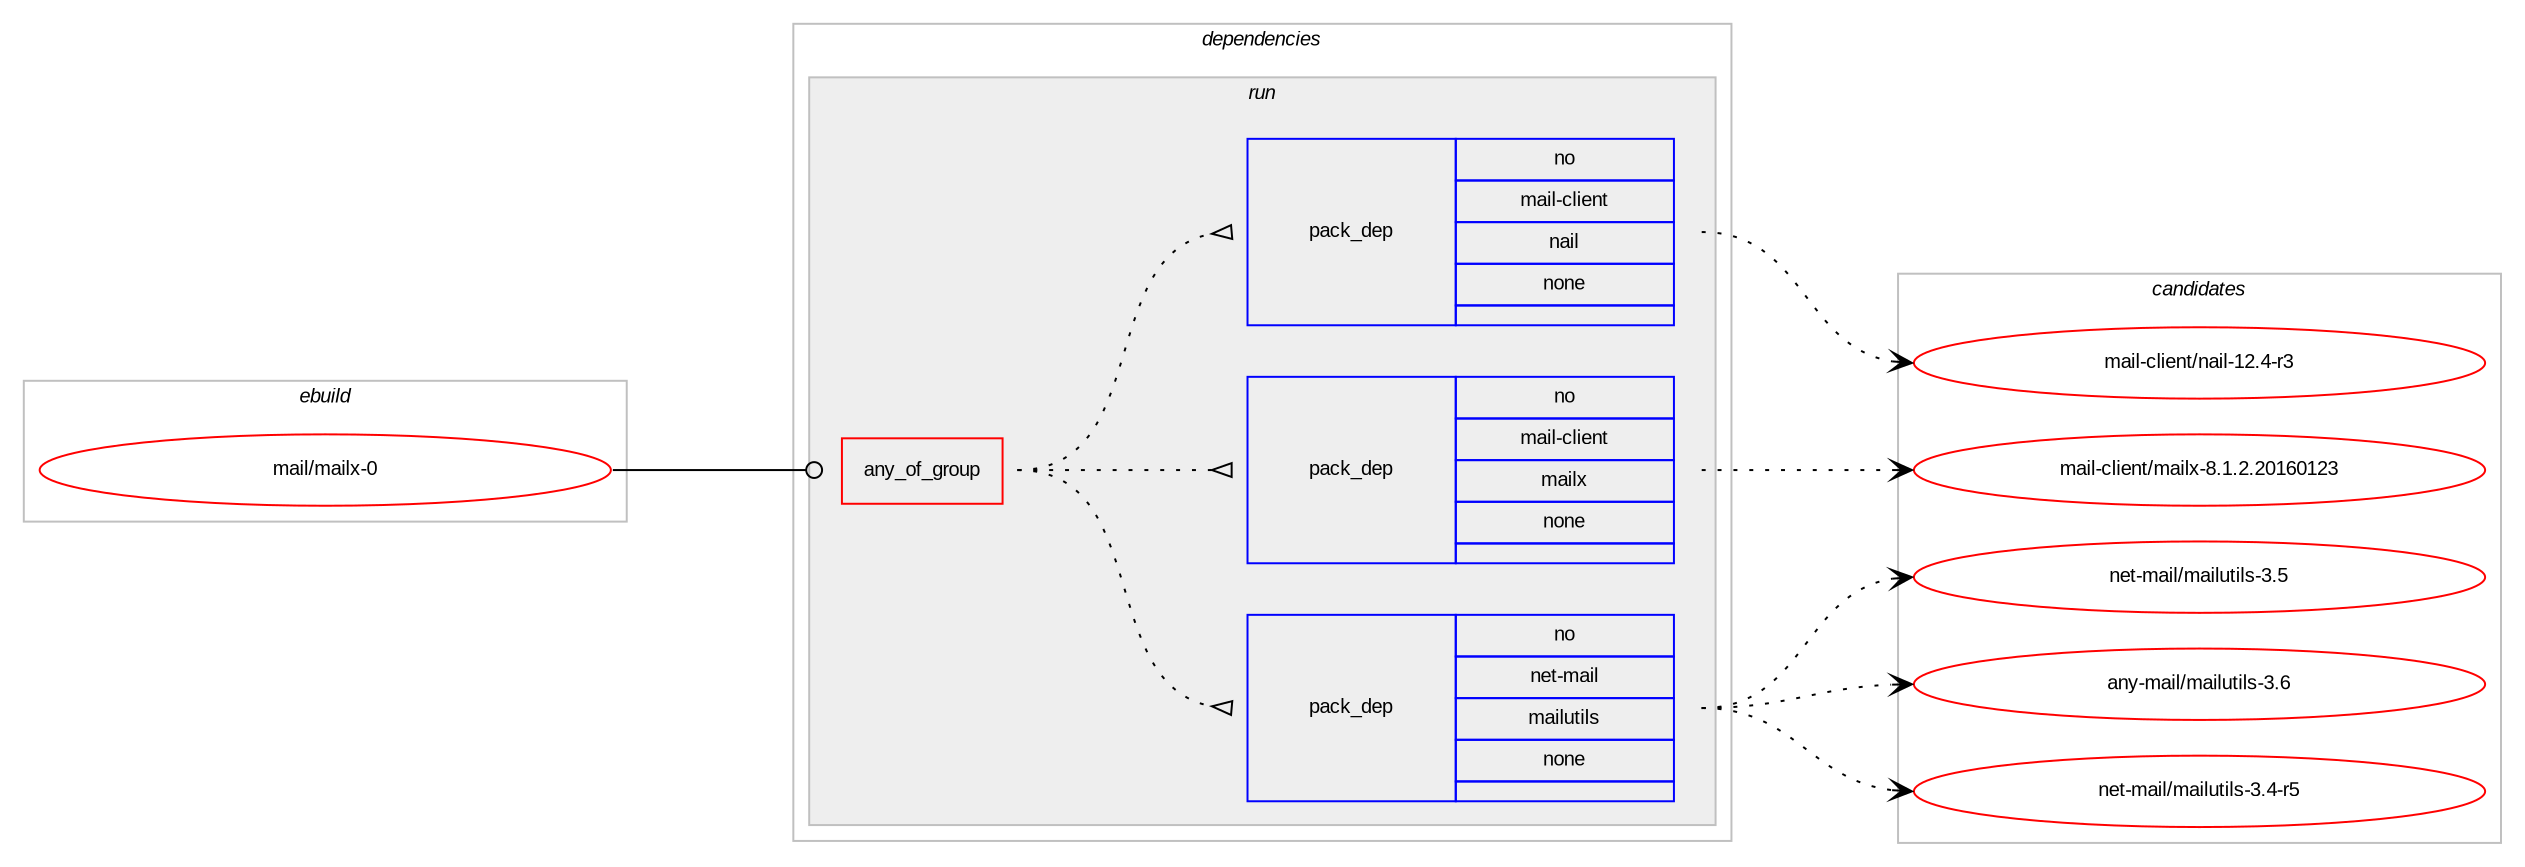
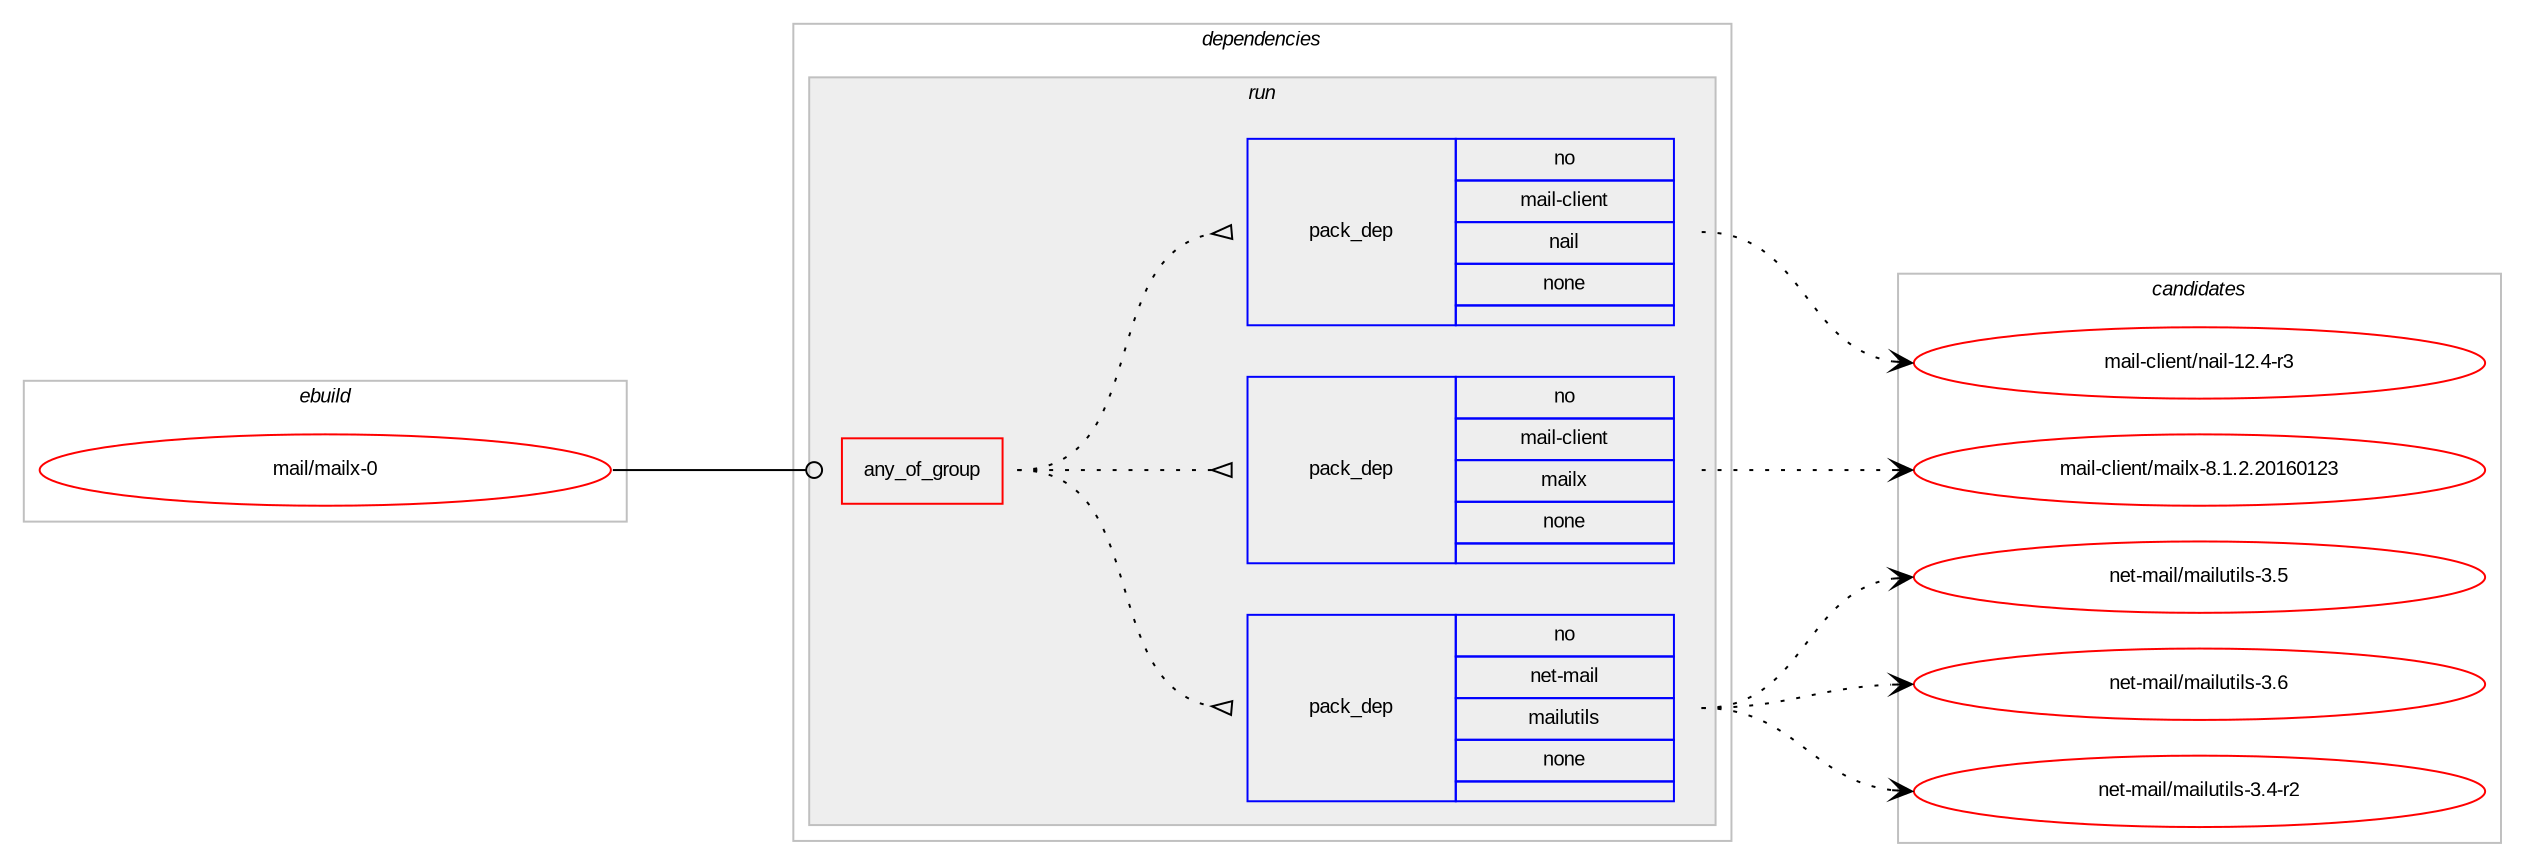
node "any-mail/mailutils-3.6": label "any-mail/mailutils-3.6" -> "net-mail/mailutils-3.6"
node "net-mail/mailutils-3.4-r5": label "net-mail/mailutils-3.4-r5" -> "net-mail/mailutils-3.4-r2"
